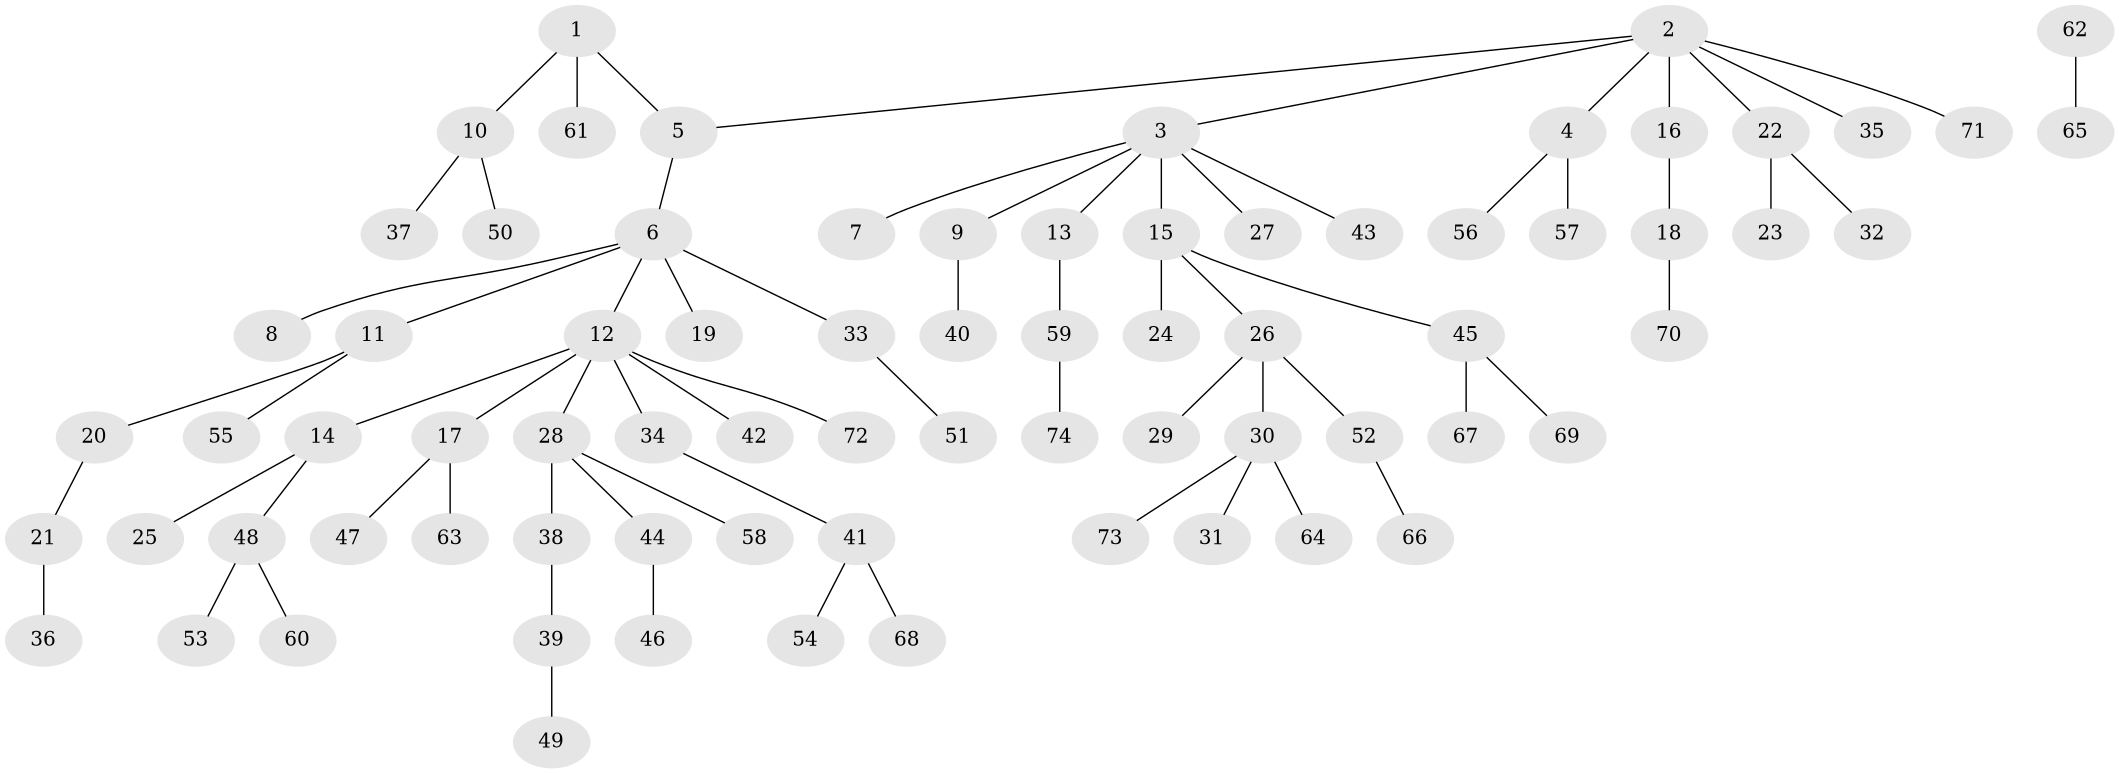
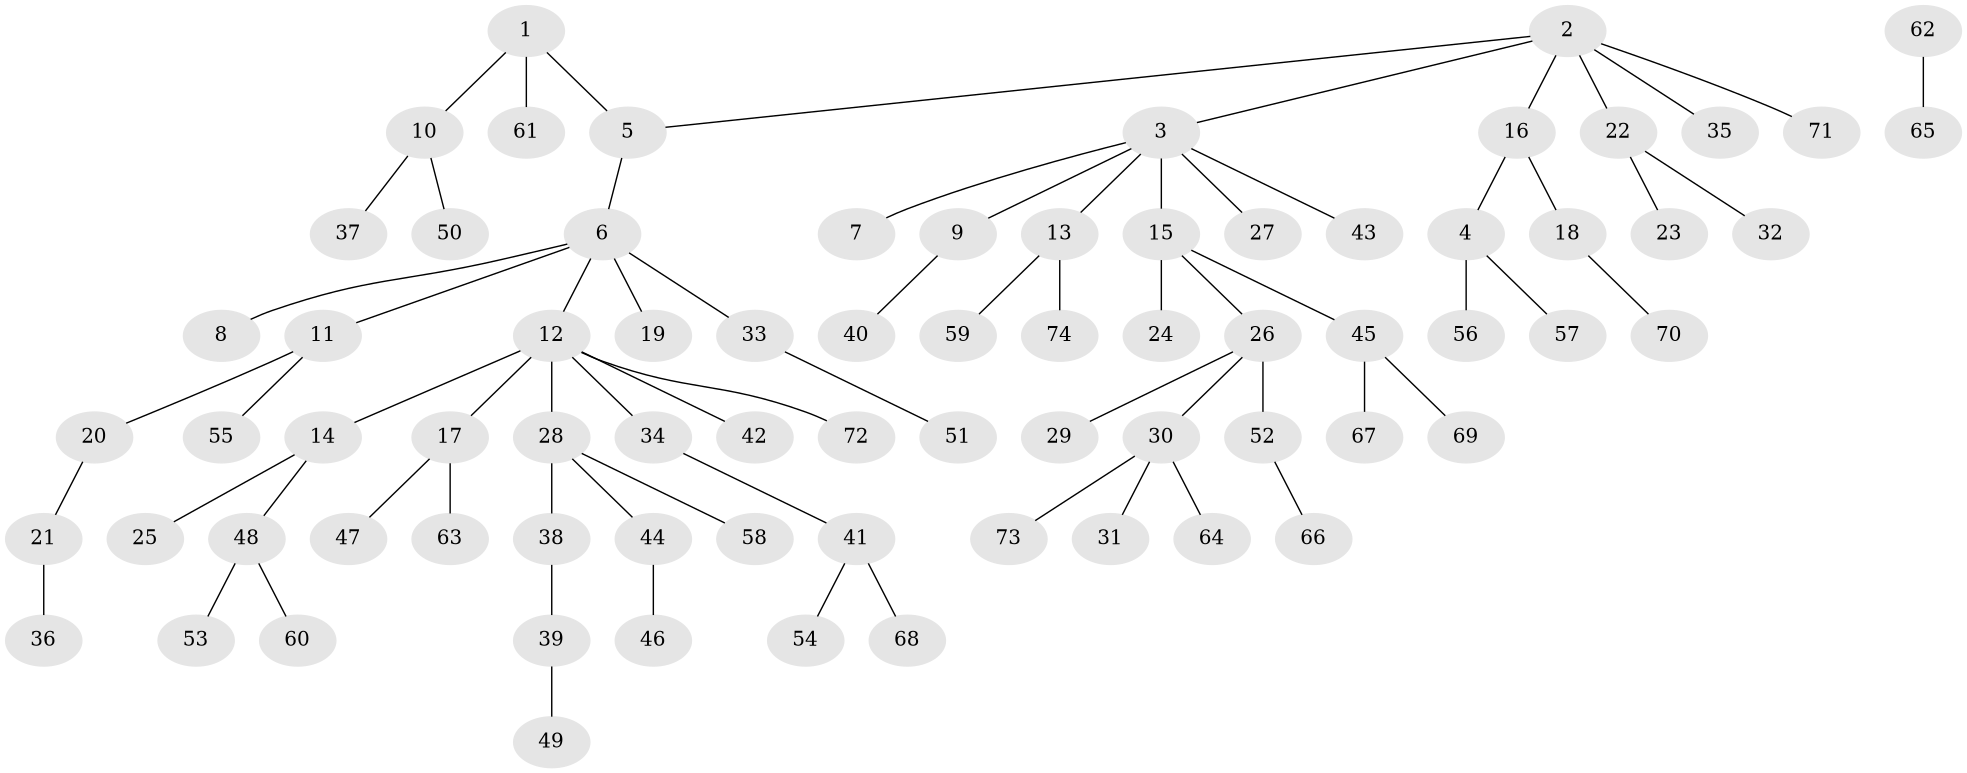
edge "2" -- "4": now "16" -- "4"
edge "59" -- "74": now "13" -- "74"
